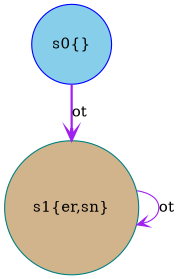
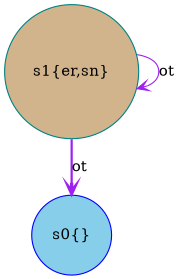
edge "s0{}" -> "s1{er,sn}": reversed
